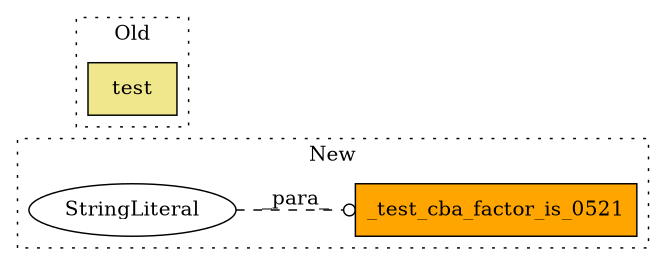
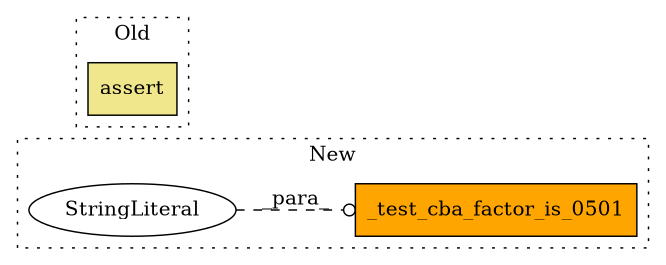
node "test": label "test" -> "assert"
node "_test_cba_factor_is_0521": label "_test_cba_factor_is_0521" -> "_test_cba_factor_is_0501"
